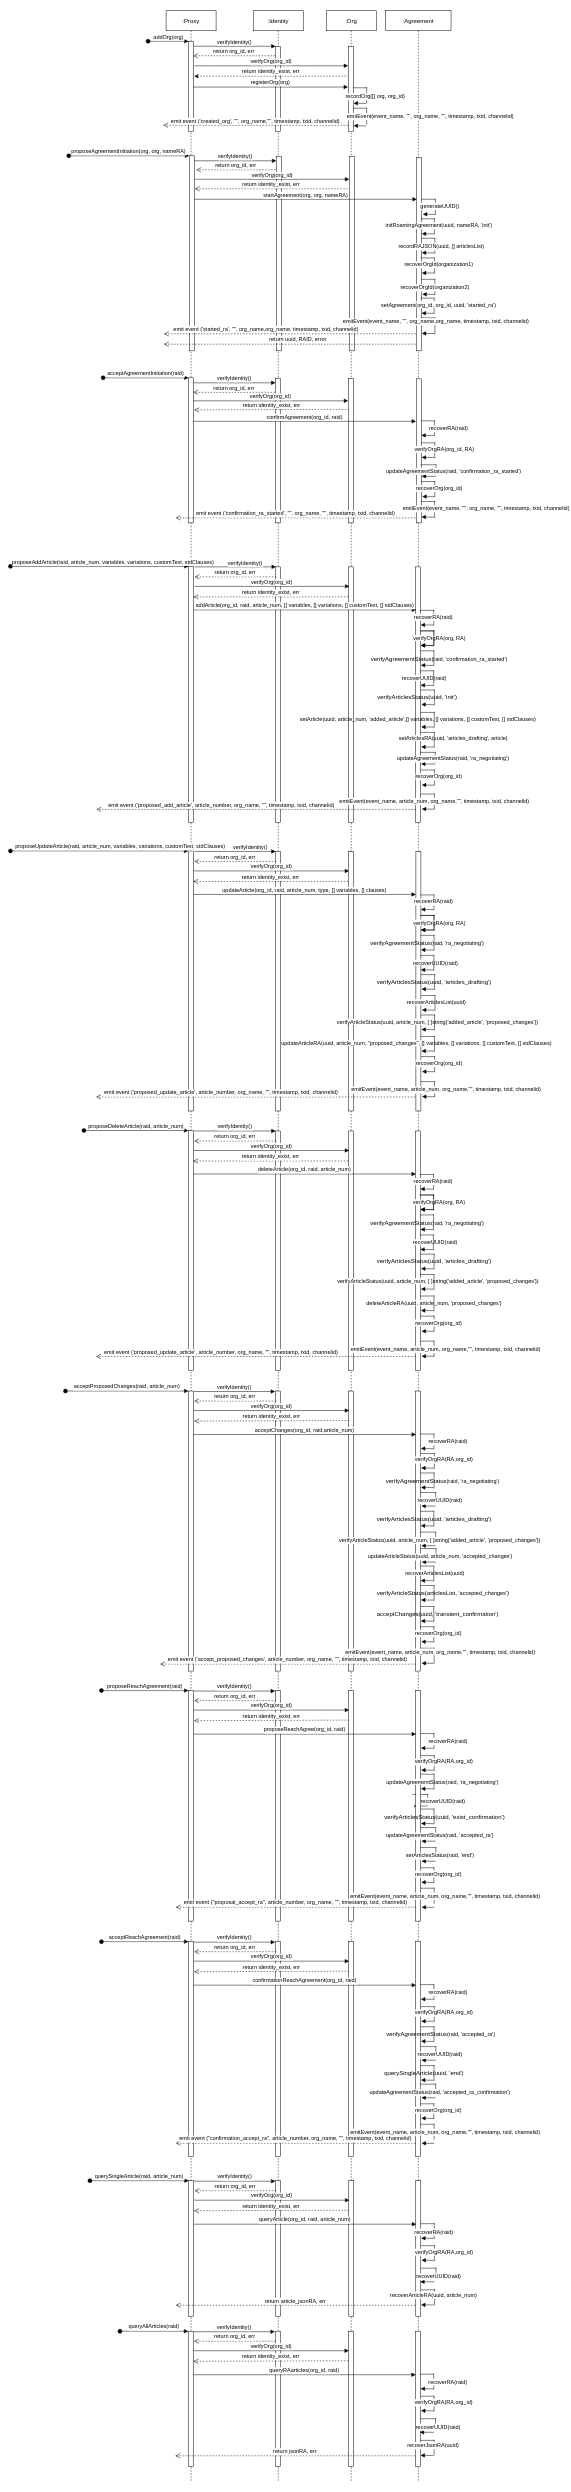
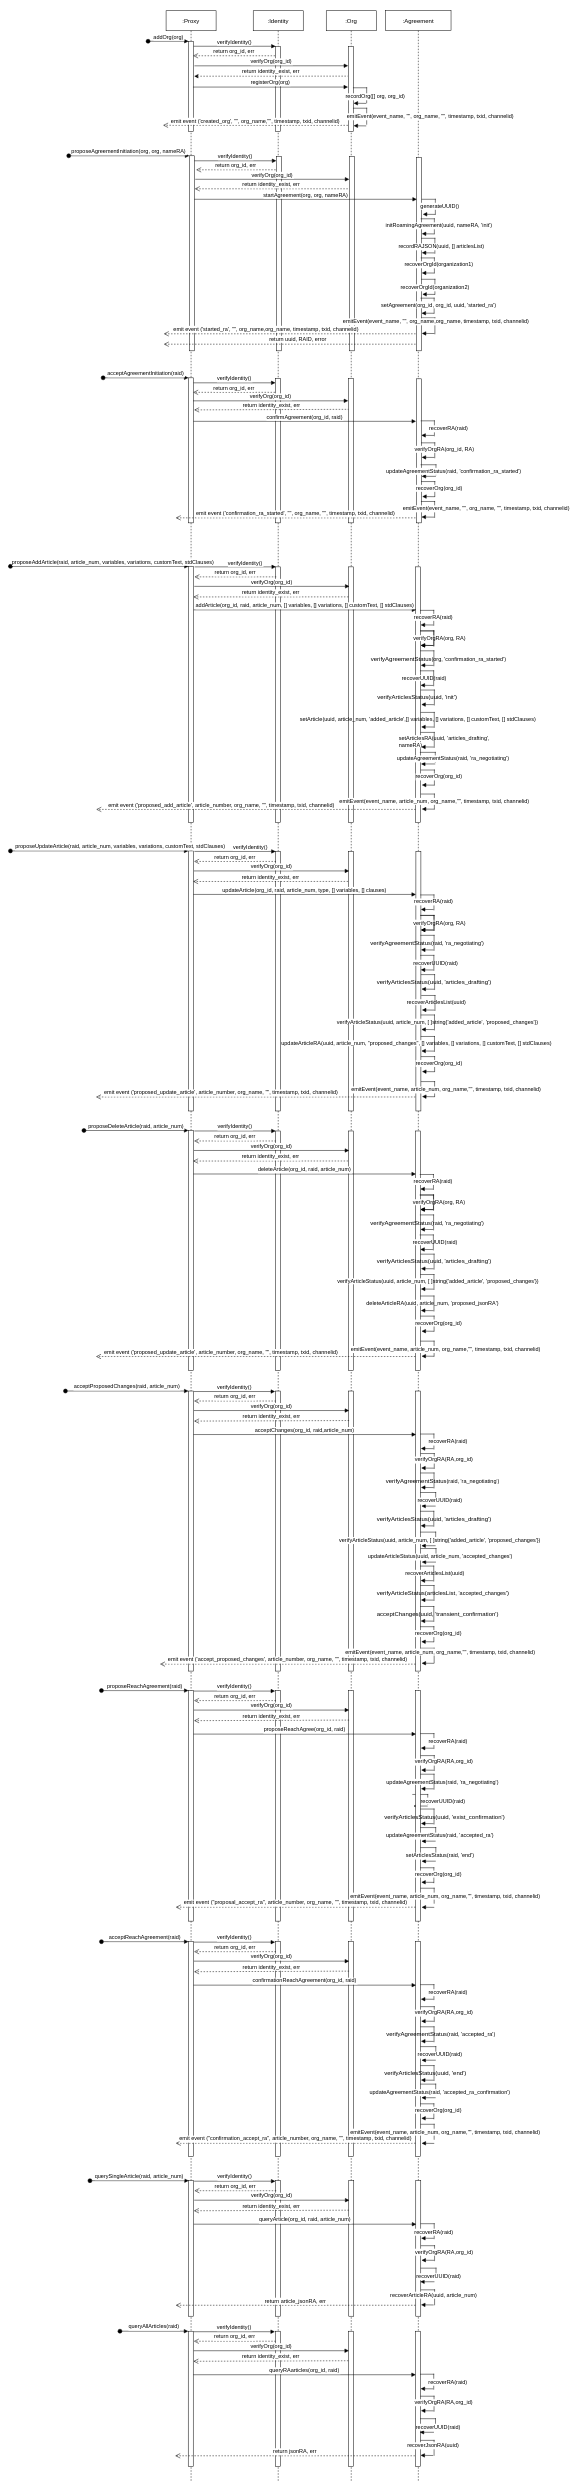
node "verifyAgreementStatus(raid, 'confirmation_ra_started')": label "verifyAgreementStatus(raid, 'confirmation_ra_started')" -> "verifyAgreementStatus(org, 'confirmation_ra_started')"
node "setArticlesRA(uuid, 'articles_drafting', article)": label "setArticlesRA(uuid, 'articles_drafting', article)" -> "setArticlesRA(uuid, 'articles_drafting', nameRA)"
node "deleteArticleRA(uuid, article_num, 'proposed_changes')": label "deleteArticleRA(uuid, article_num, 'proposed_changes')" -> "deleteArticleRA(uuid, article_num, 'proposed_jsonRA')"
node "querySingleArticle(uuid, 'end')": label "querySingleArticle(uuid, 'end')" -> "verifyArticlesStatus(uuid, 'end')"
